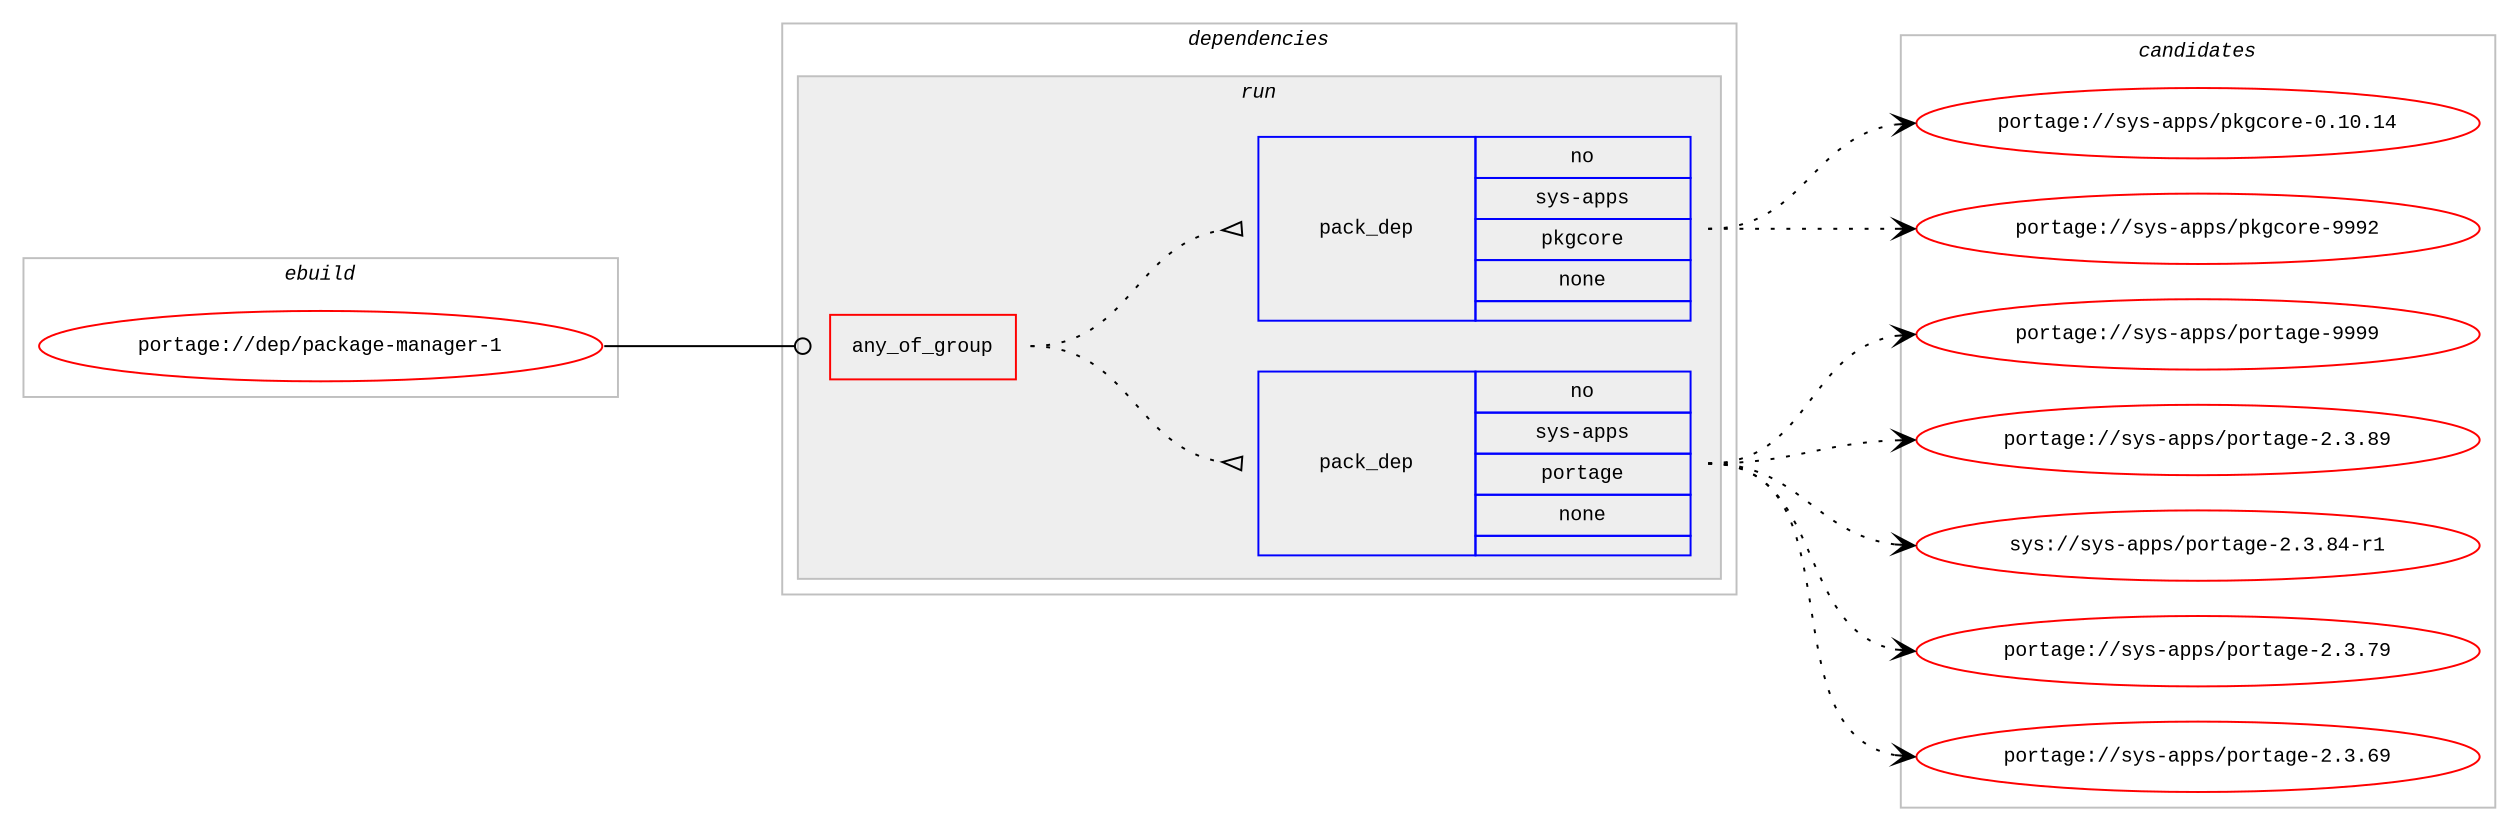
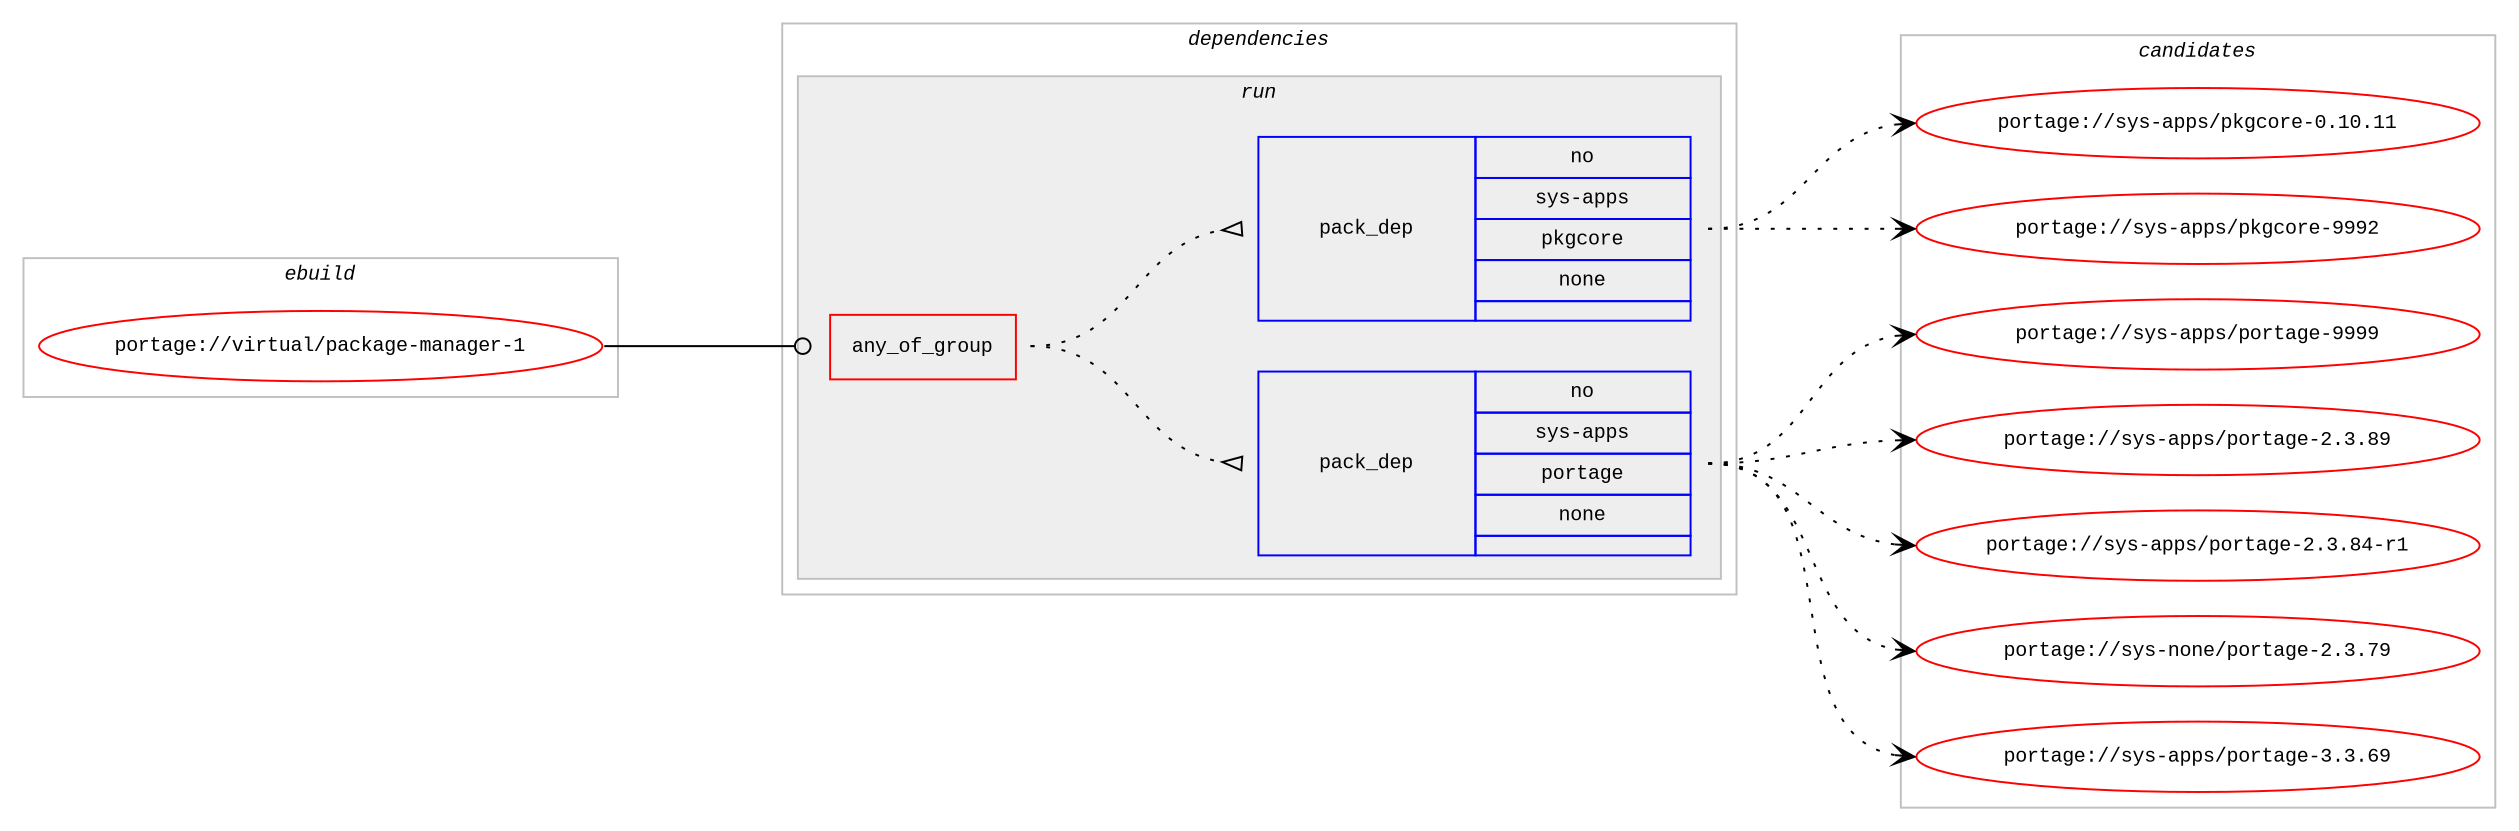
node "portage://sys-apps/pkgcore-0.10.14": label "portage://sys-apps/pkgcore-0.10.14" -> "portage://sys-apps/pkgcore-0.10.11"
node "portage://dep/package-manager-1": label "portage://dep/package-manager-1" -> "portage://virtual/package-manager-1"
node "sys://sys-apps/portage-2.3.84-r1": label "sys://sys-apps/portage-2.3.84-r1" -> "portage://sys-apps/portage-2.3.84-r1"
node "portage://sys-apps/portage-2.3.79": label "portage://sys-apps/portage-2.3.79" -> "portage://sys-none/portage-2.3.79"
node "portage://sys-apps/portage-2.3.69": label "portage://sys-apps/portage-2.3.69" -> "portage://sys-apps/portage-3.3.69"
